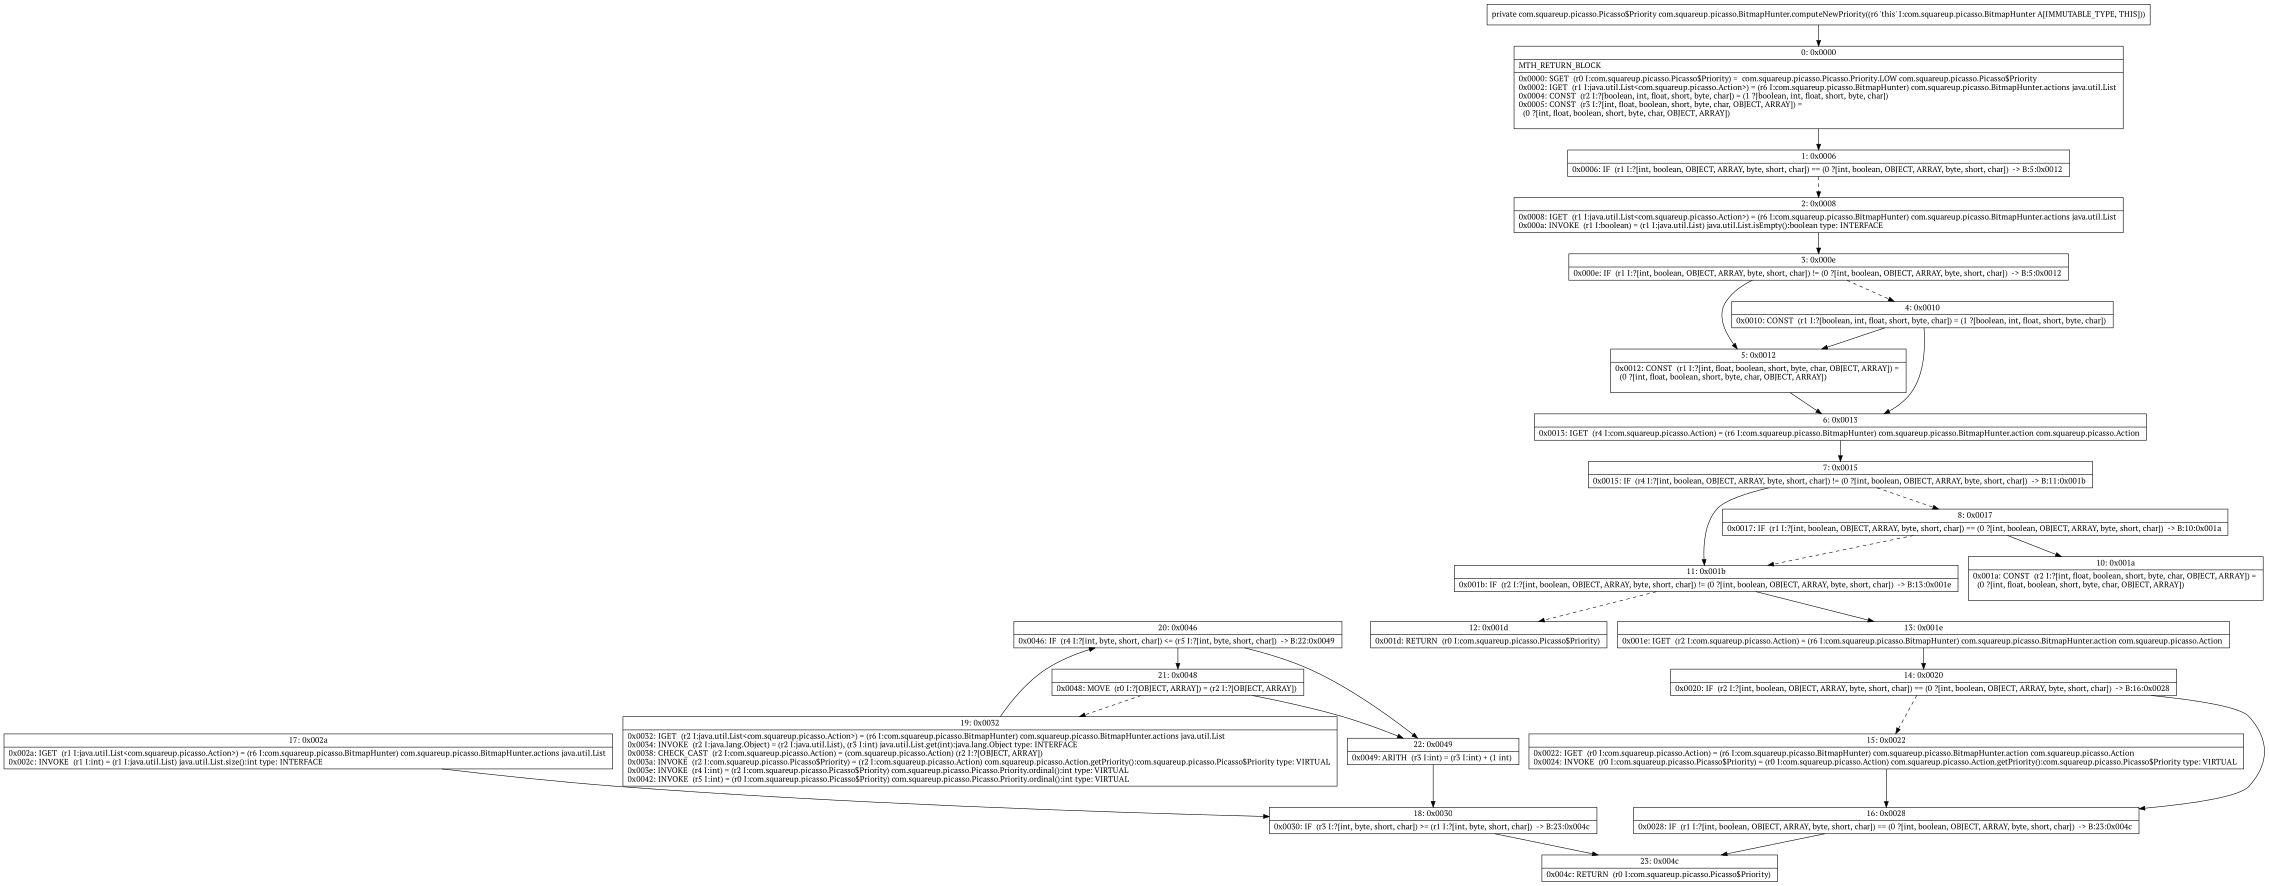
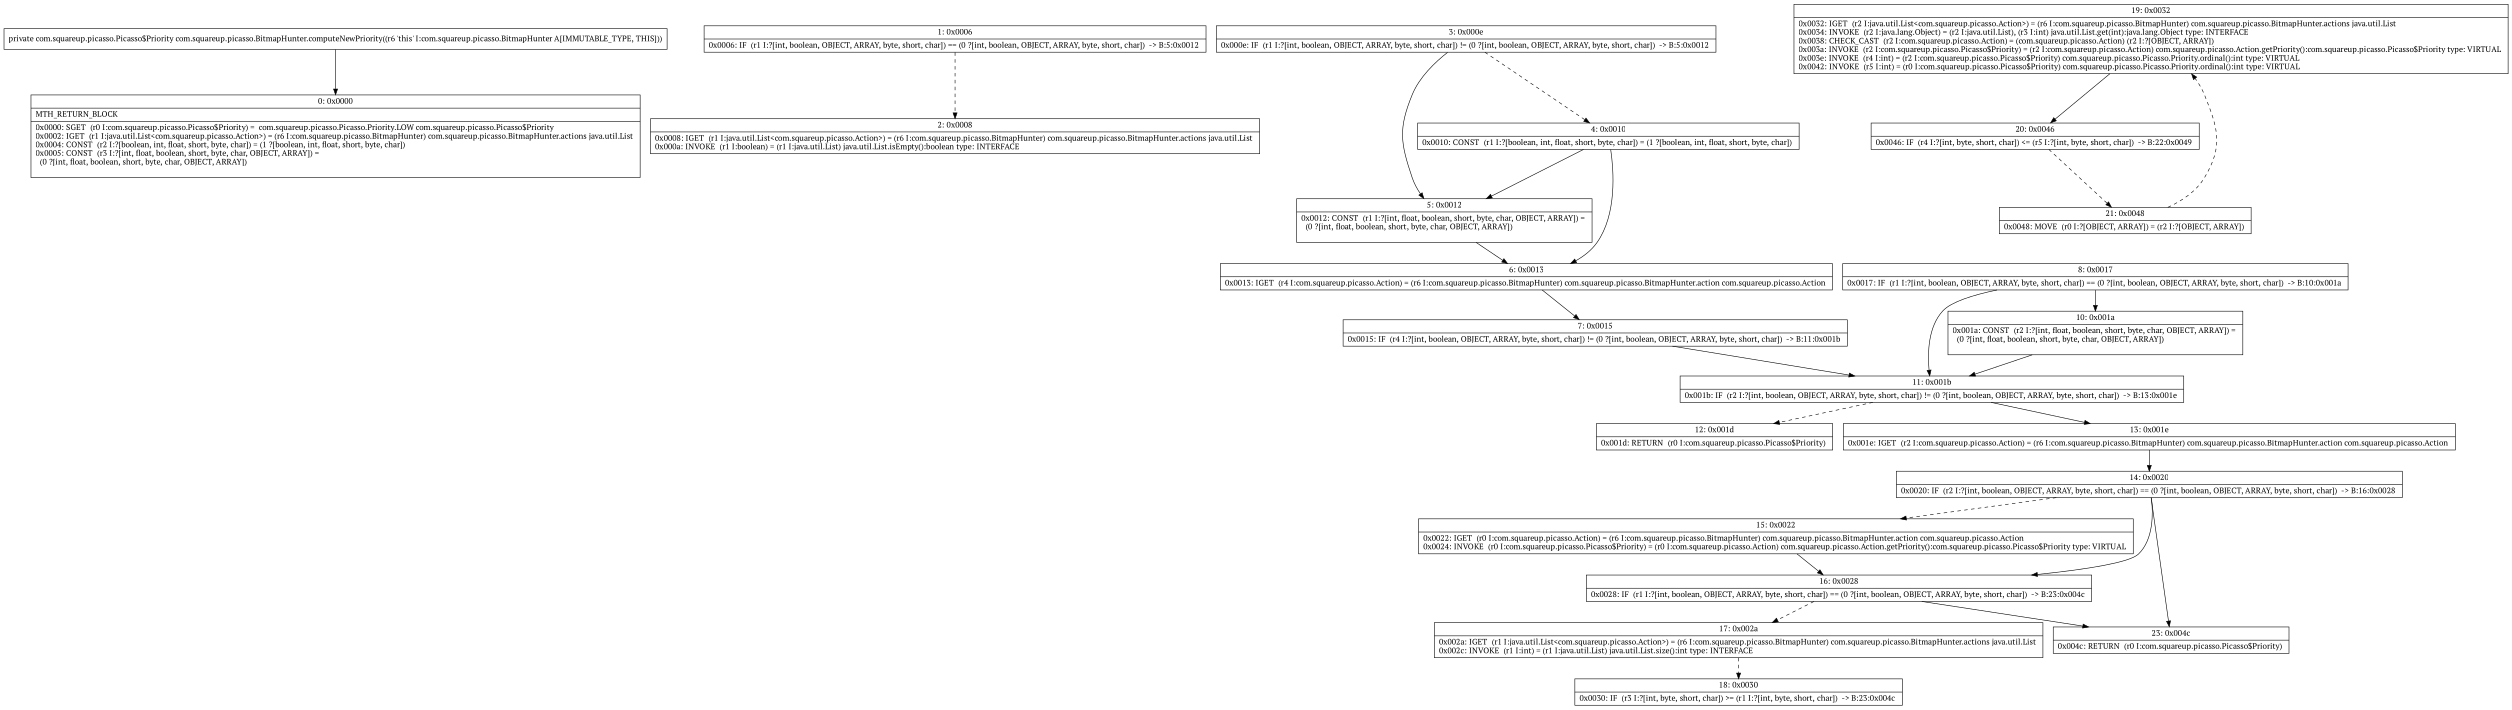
edge "0: 0x0000" -> "1: 0x0006": removed
edge "2: 0x0008" -> "3: 0x000e": removed
edge "10: 0x001a" -> "11: 0x001b": added
edge "7: 0x0015" -> "8: 0x0017": removed
edge "8: 0x0017" -> "11: 0x001b": style dashed -> solid
edge "16: 0x0028" -> "17: 0x002a": added
edge "20: 0x0046" -> "21: 0x0048": style solid -> dashed
node "22: 0x0049": removed
edge "17: 0x002a" -> "18: 0x0030": style solid -> dashed
edge "18: 0x0030" -> "23: 0x004c": now "14: 0x0020" -> "23: 0x004c"
